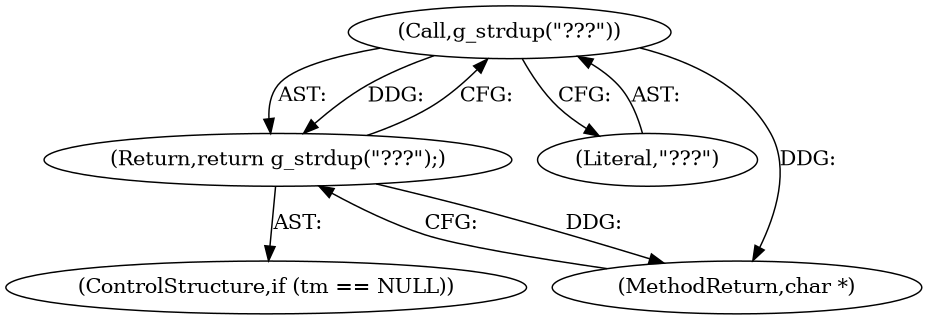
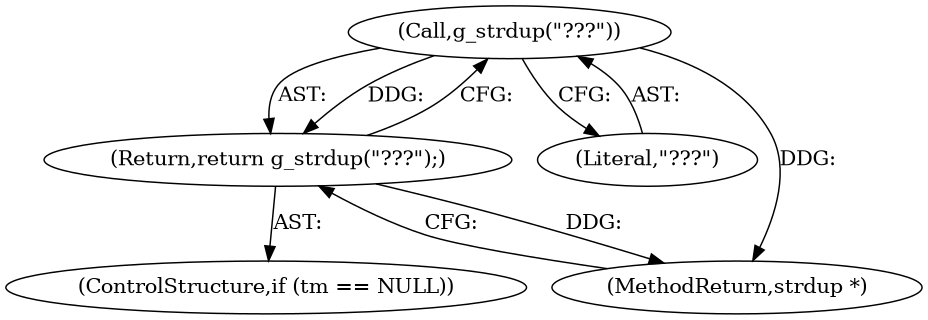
node "(MethodReturn,char *)": label "(MethodReturn,char *)" -> "(MethodReturn,strdup *)"
